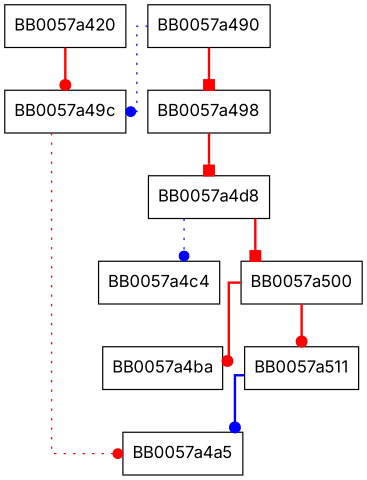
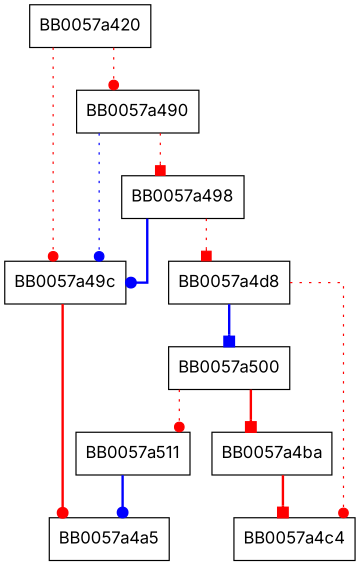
edge "BB0057a490" -> "BB0057a498": style bold -> dotted
edge "BB0057a420" -> "BB0057a49c": style bold -> dotted
edge "BB0057a420" -> "BB0057a490": added
edge "BB0057a498" -> "BB0057a4d8": style bold -> dotted
edge "BB0057a4d8" -> "BB0057a500": color red -> blue
edge "BB0057a4d8" -> "BB0057a4c4": color blue -> red
edge "BB0057a498" -> "BB0057a49c": added
edge "BB0057a500" -> "BB0057a4ba": arrowhead dot -> box
edge "BB0057a500" -> "BB0057a511": style bold -> dotted
edge "BB0057a49c" -> "BB0057a4a5": style dotted -> bold
edge "BB0057a4ba" -> "BB0057a4c4": added
